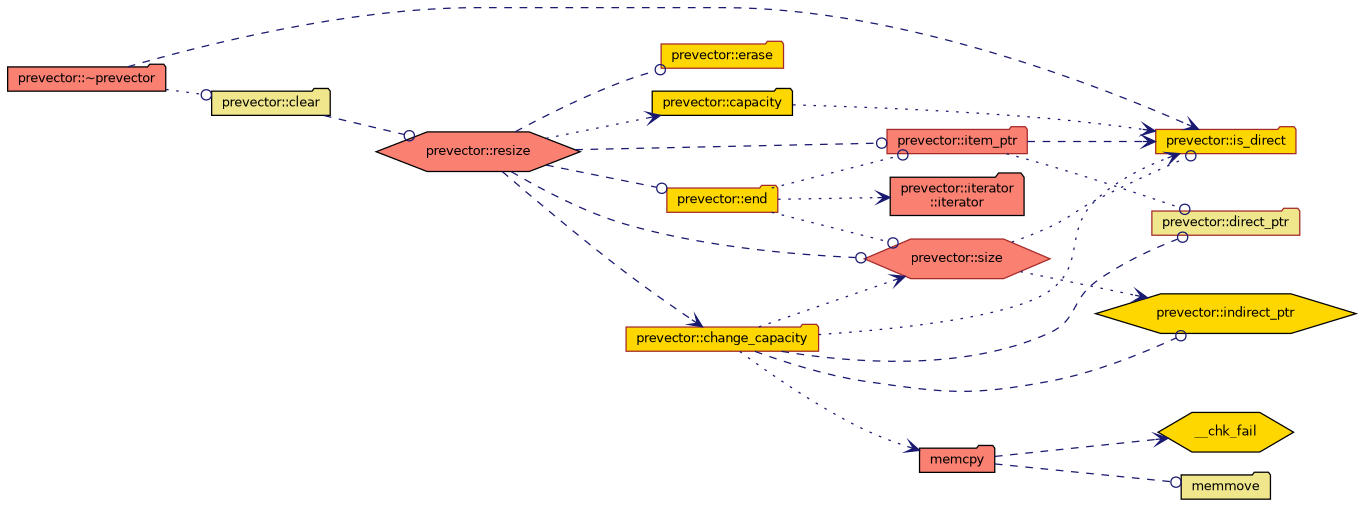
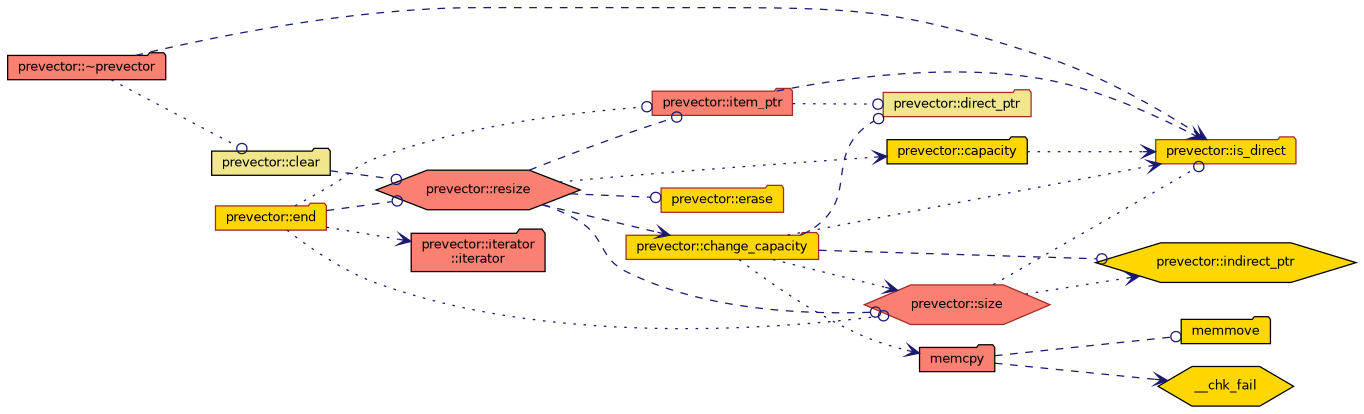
edge "prevector::resize" -> "prevector::end": reversed
node "memmove": fillcolor khaki -> gold
